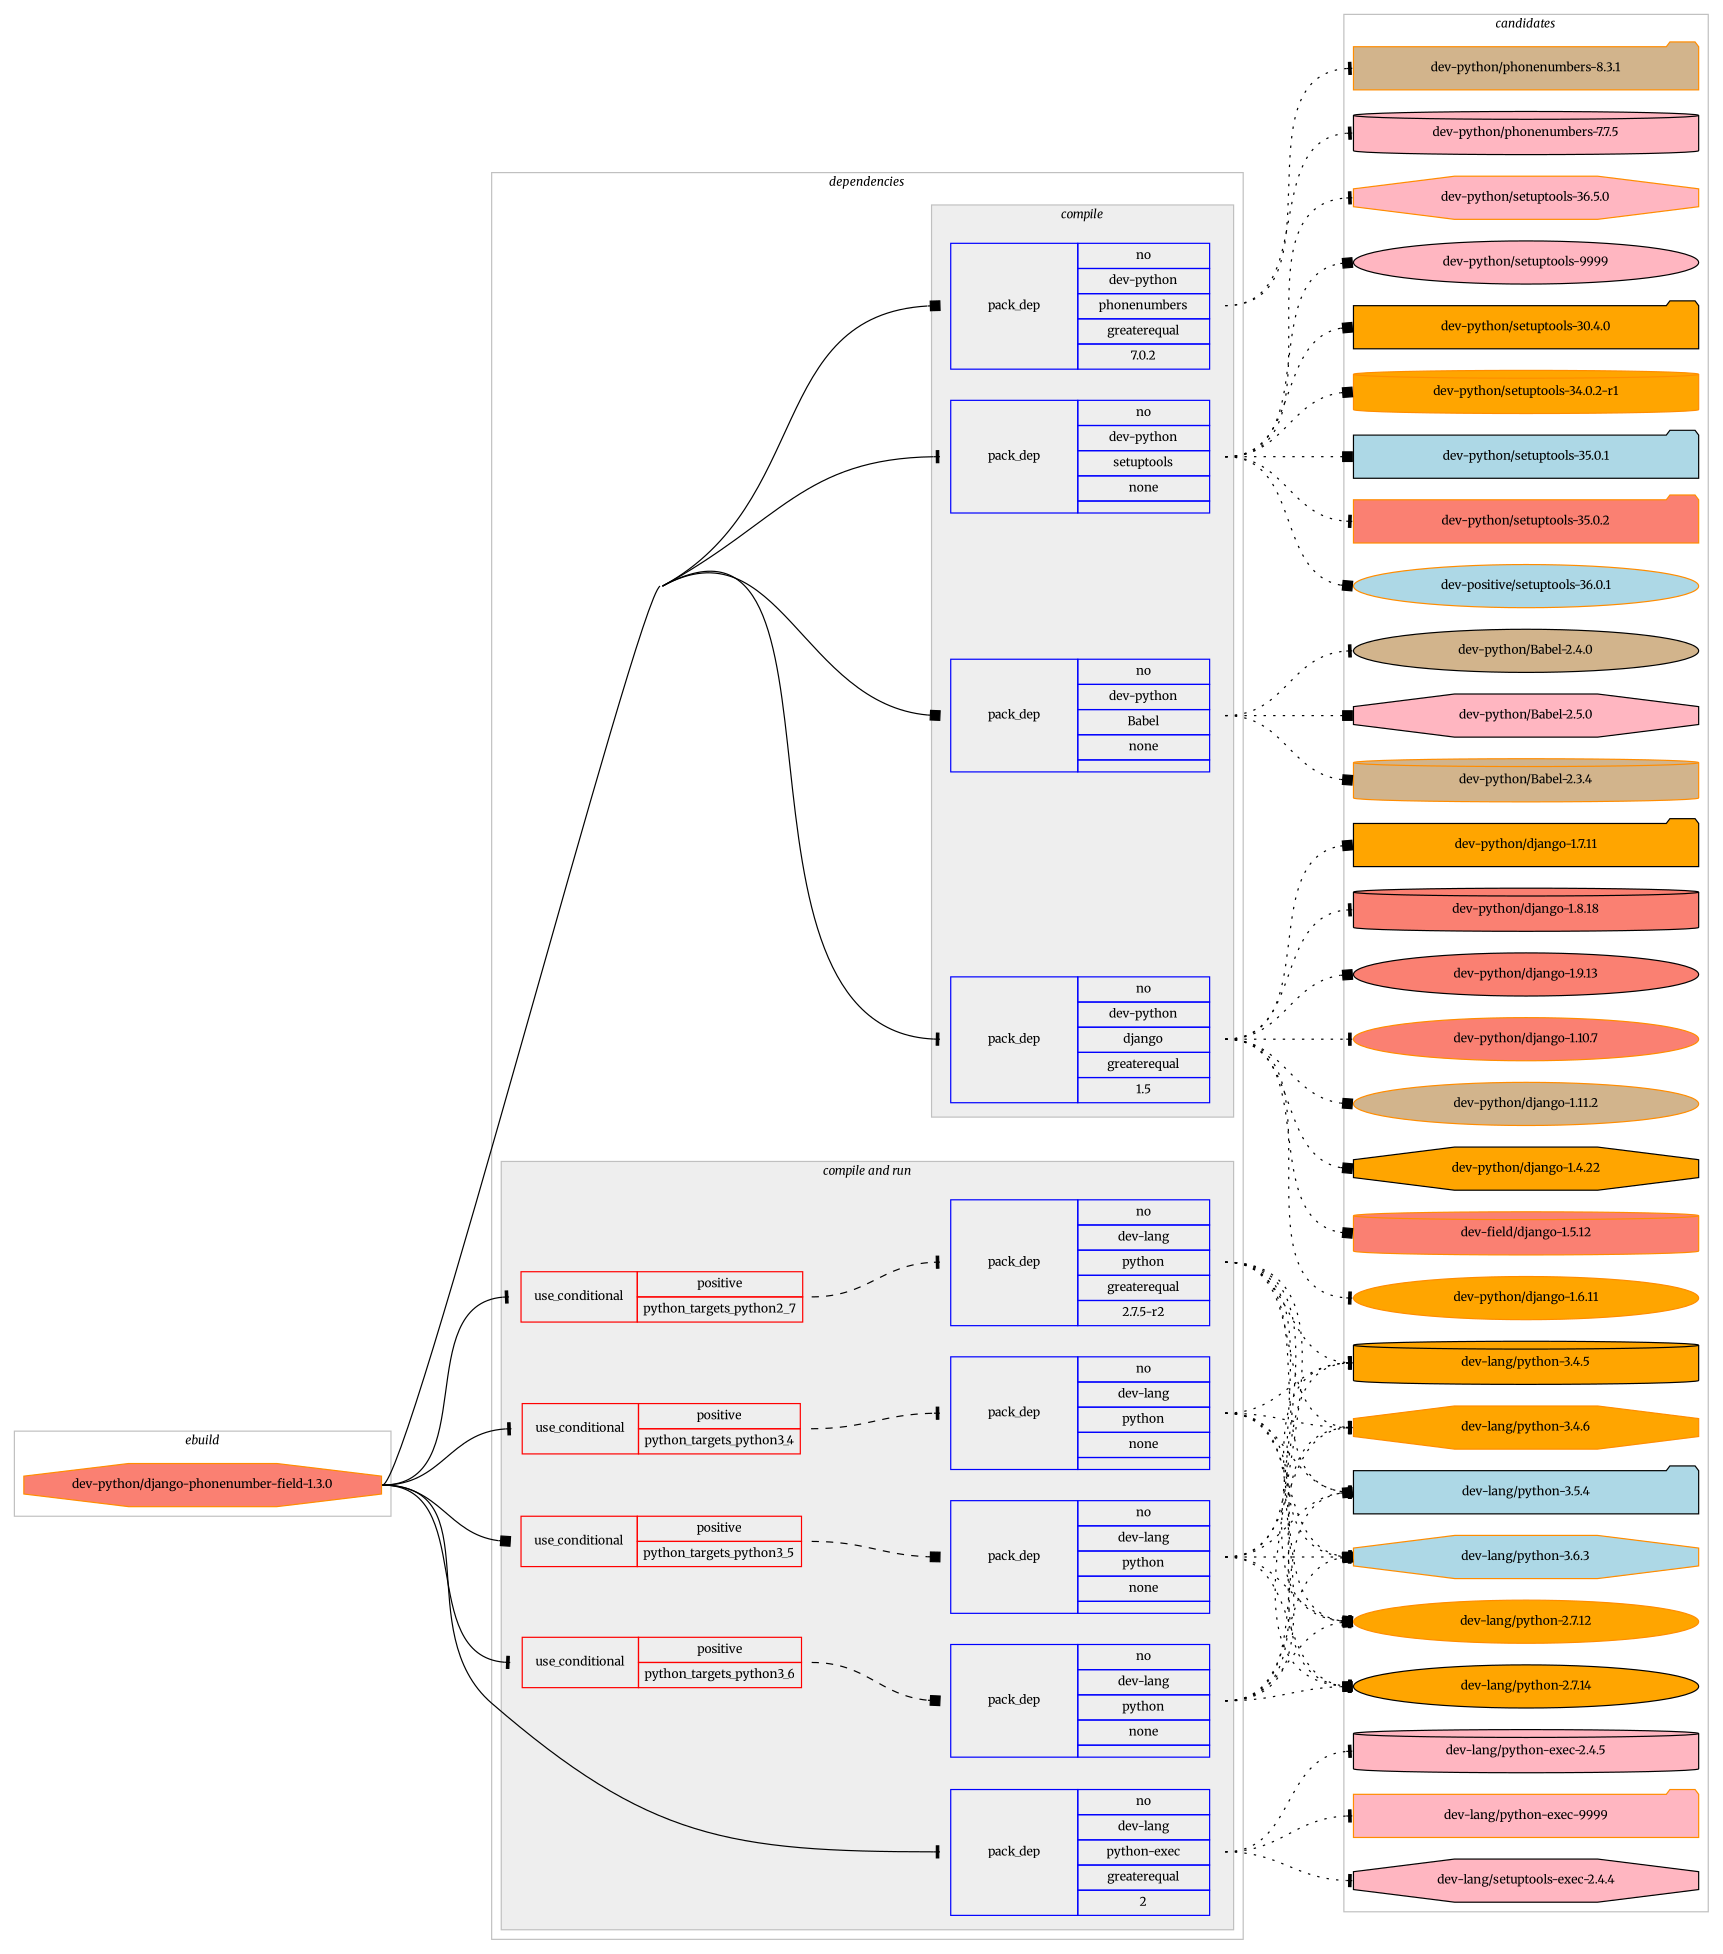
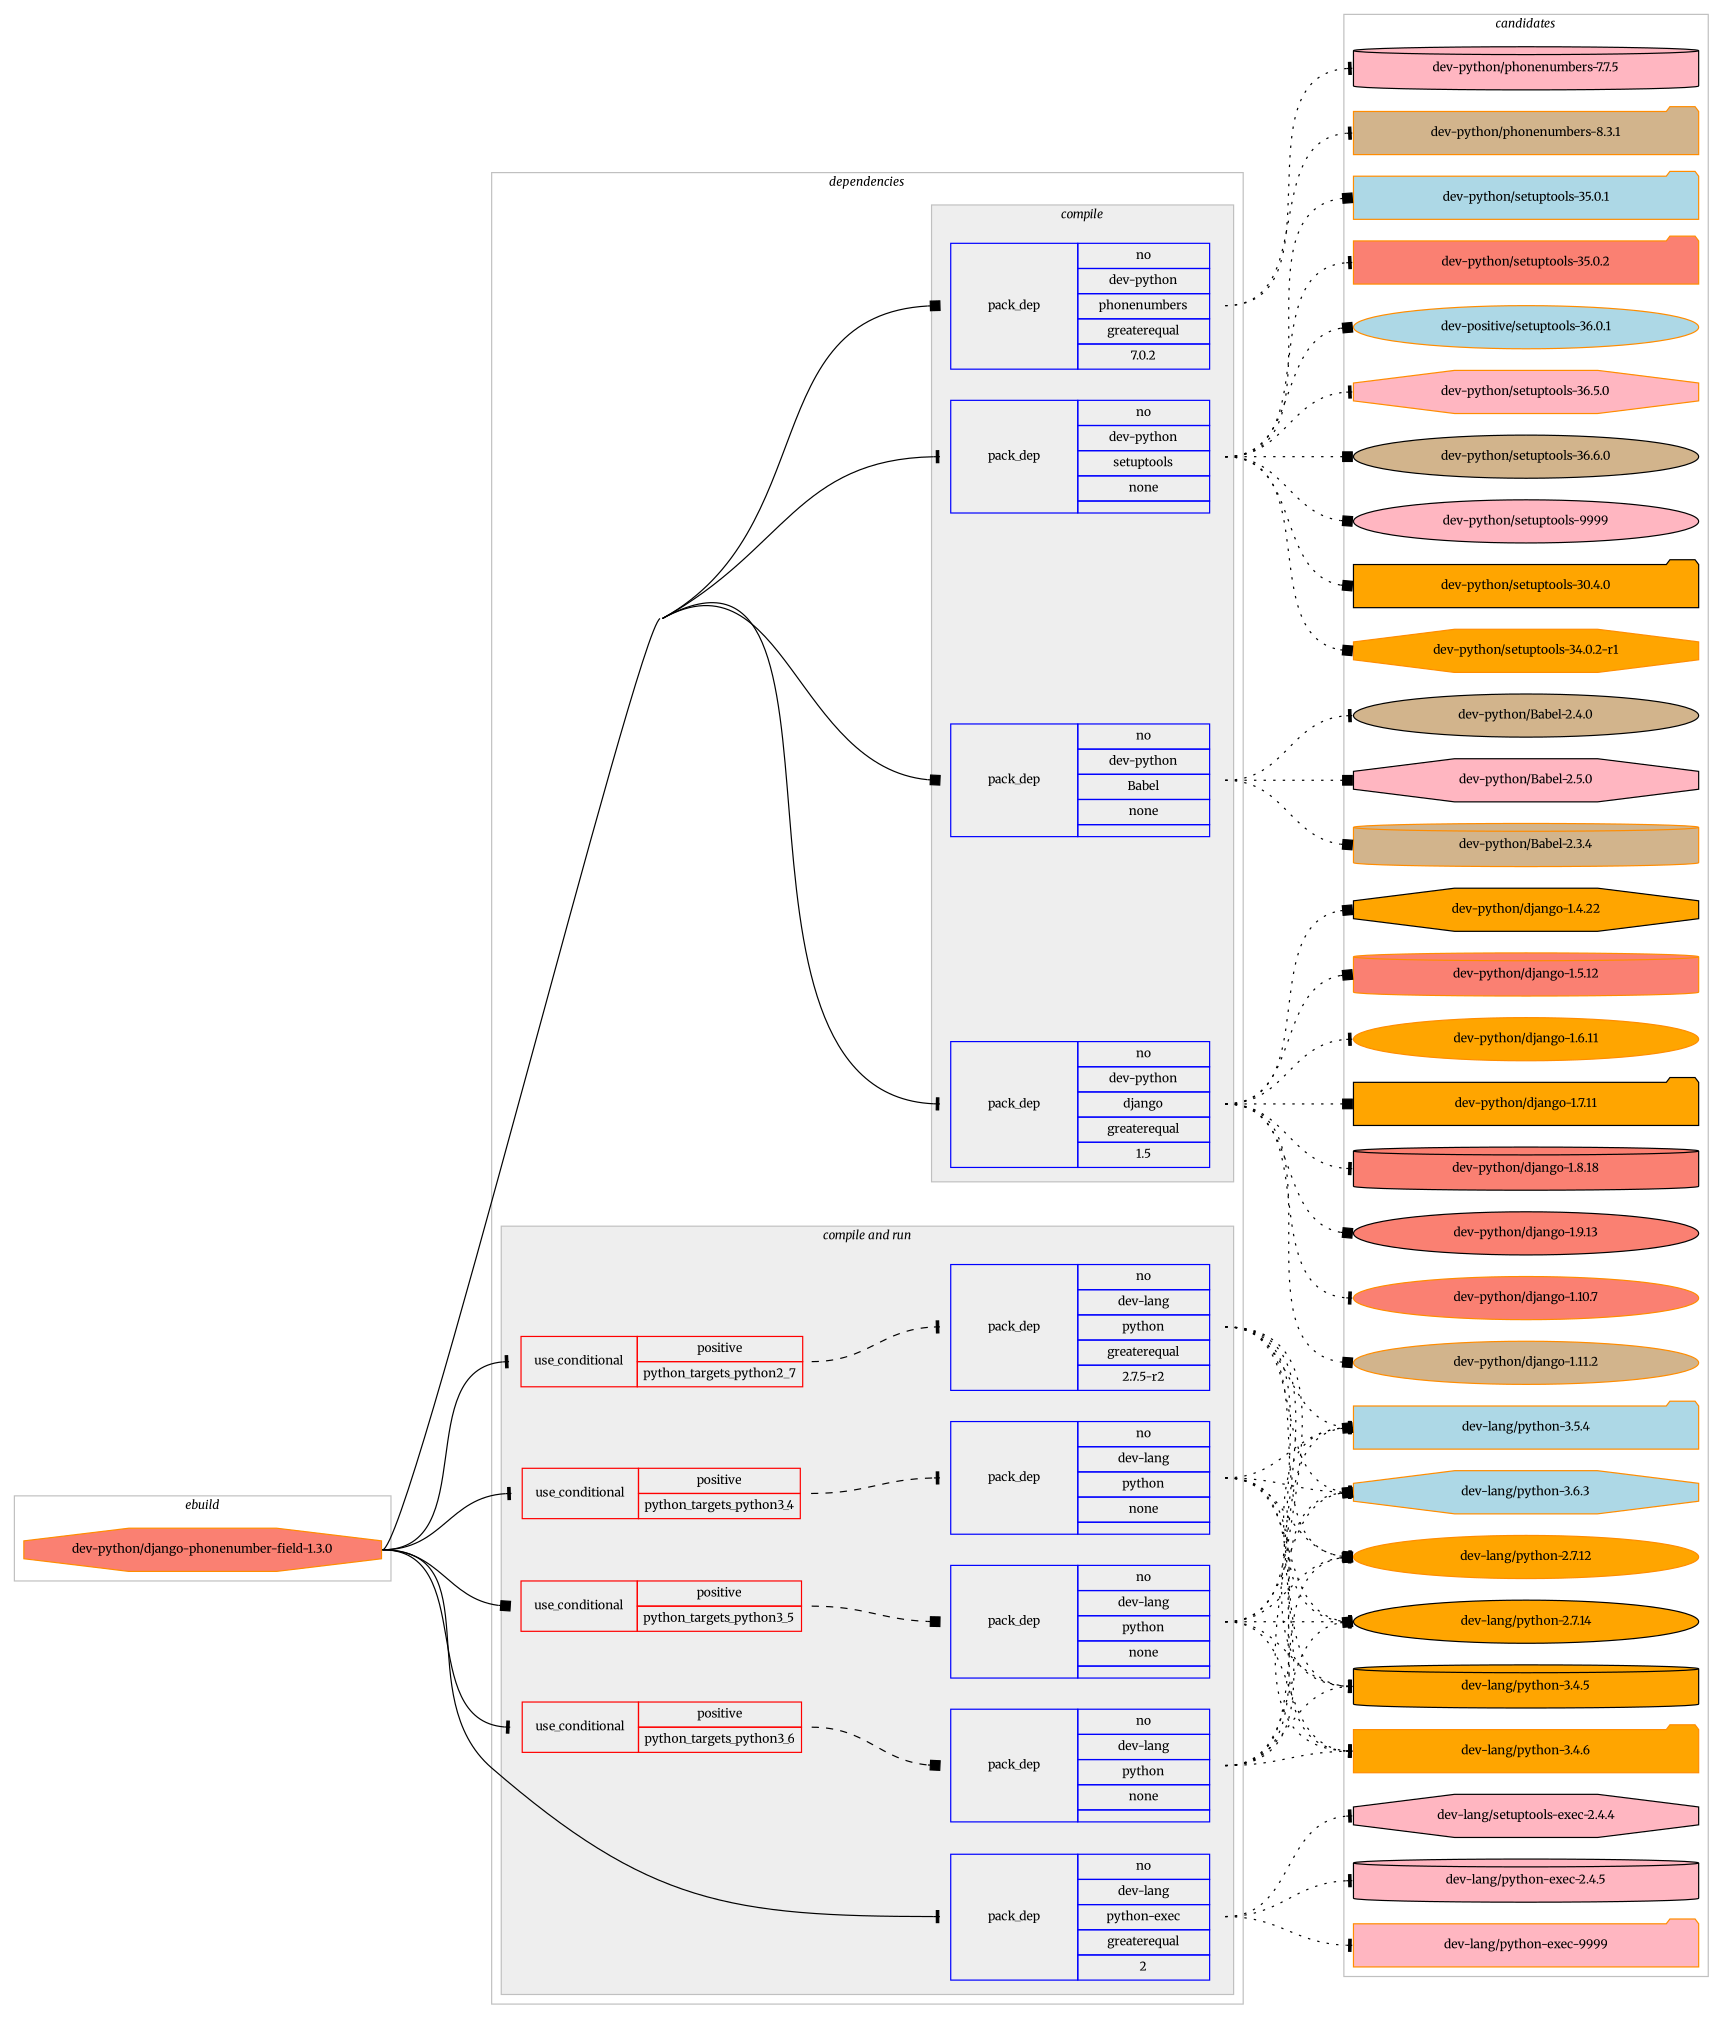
node "dev-python/setuptools-34.0.2-r1": shape cylinder -> octagon
node "dev-python/setuptools-36.6.0": added
node "dev-python/setuptools-35.0.1": color black -> darkorange
node "dev-field/django-1.5.12": label "dev-field/django-1.5.12" -> "dev-python/django-1.5.12"
node "dev-lang/python-3.4.6": shape octagon -> folder
node "dev-lang/python-3.5.4": color black -> darkorange
